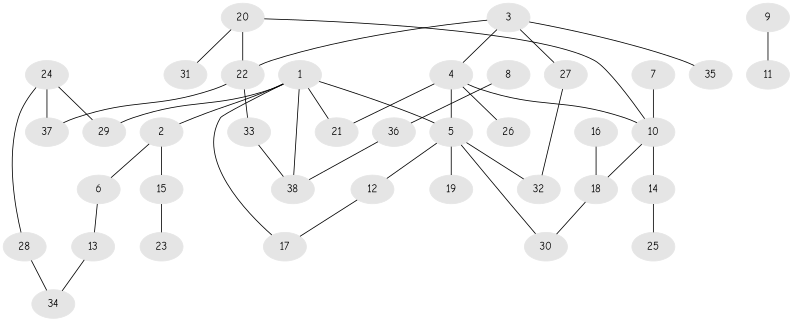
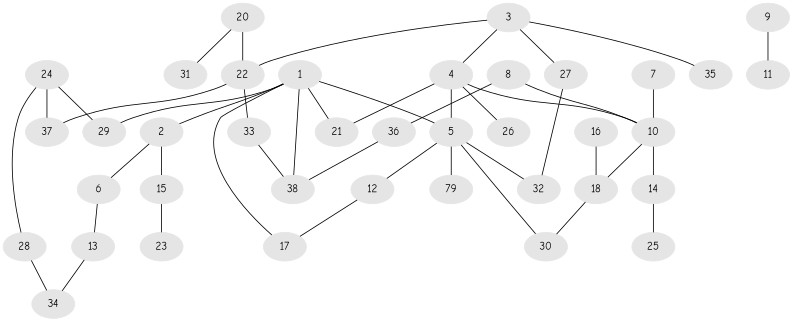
edge "20" -- "10": now "8" -- "10"
node "19": label "19" -> "79"
